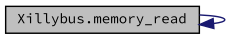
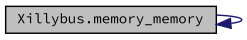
node "Xillybus.memory_read": label "Xillybus.memory_read" -> "Xillybus.memory_memory"
